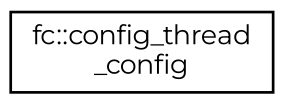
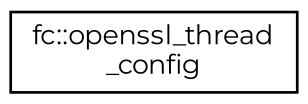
node "fc::config_thread _config": label "fc::config_thread _config" -> "fc::openssl_thread _config"
